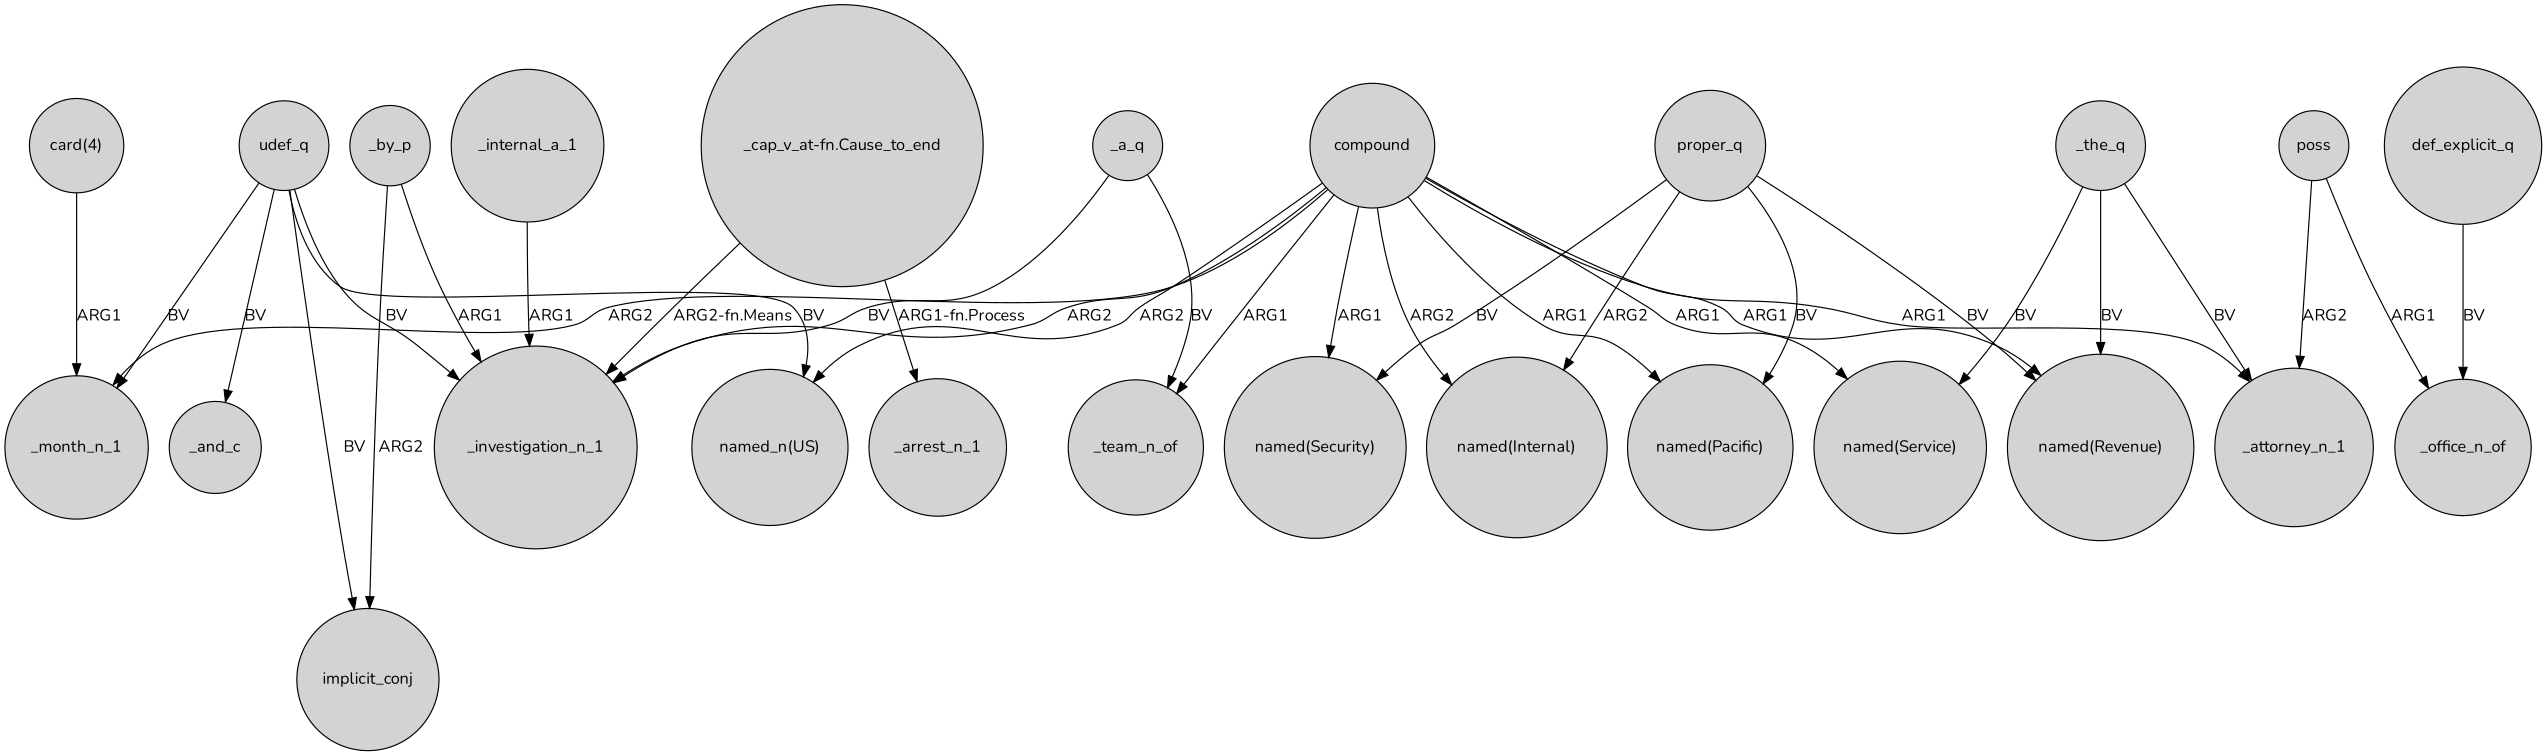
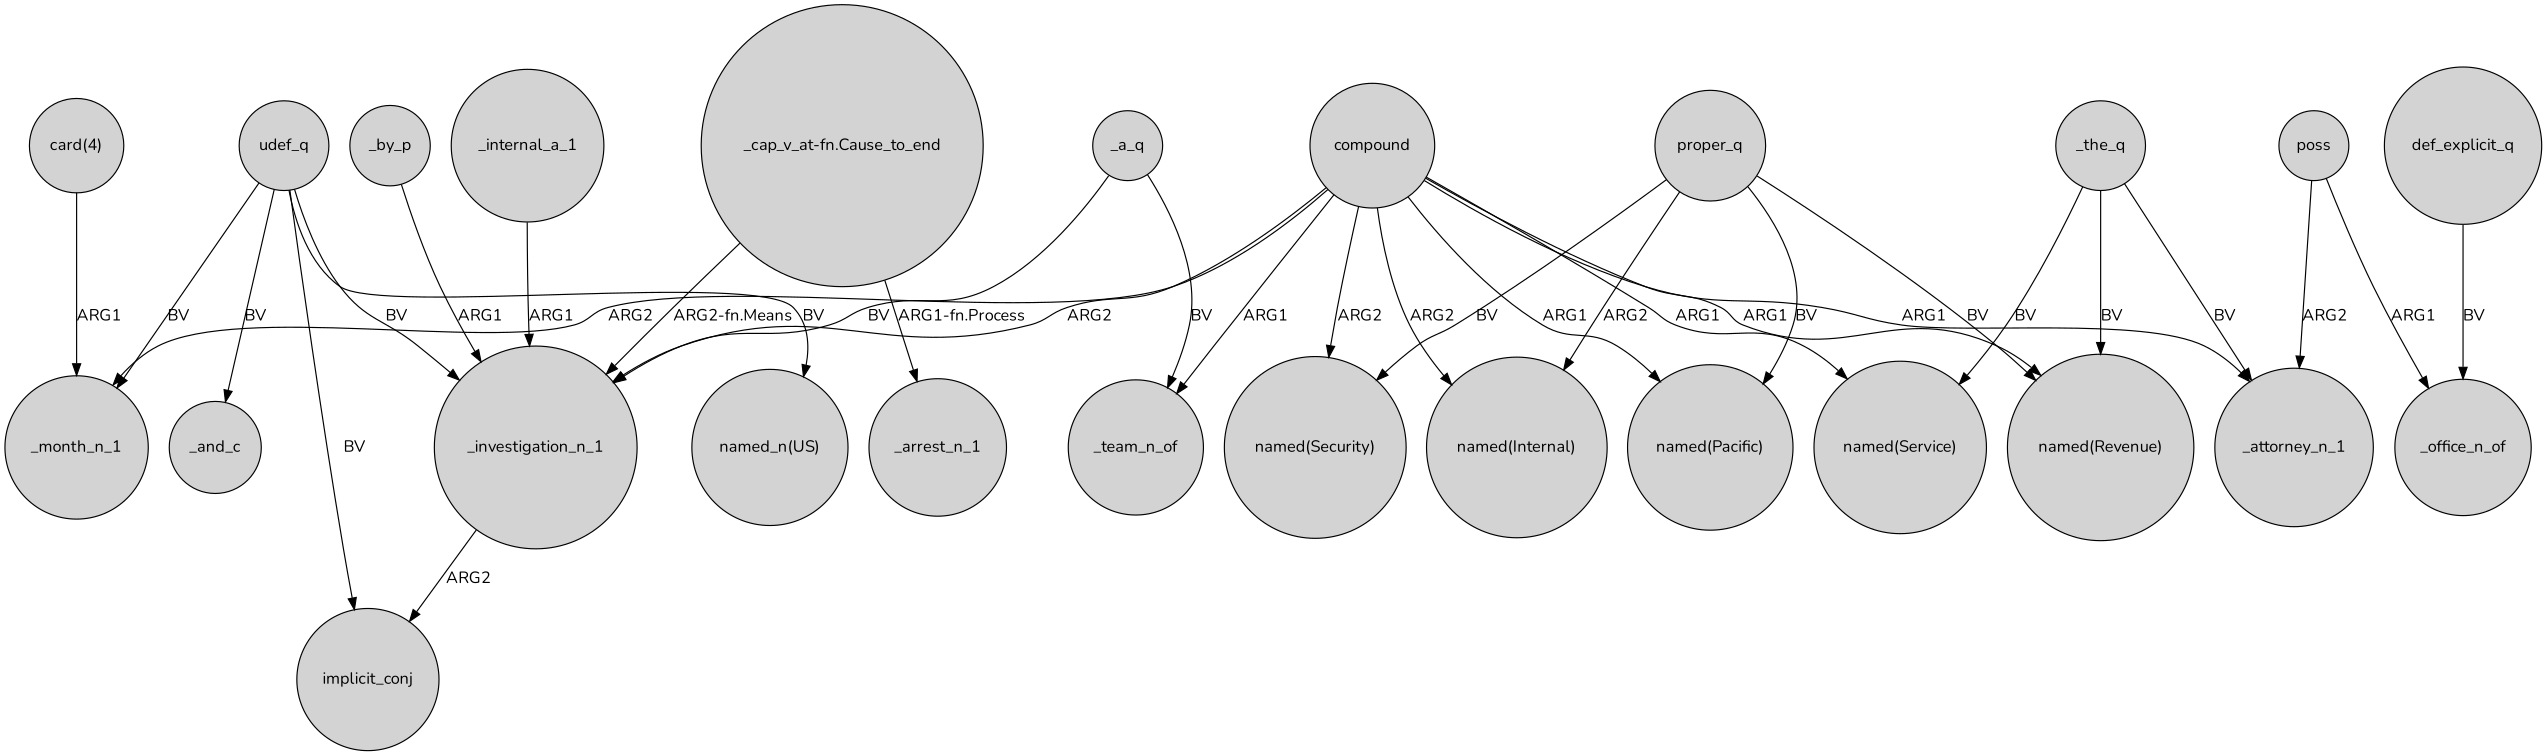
edge "compound" -> "named(Security)": label "ARG1" -> "ARG2"
edge "compound" -> "named_n(US)": removed, label "ARG2"
edge "_by_p" -> "implicit_conj": now "_investigation_n_1" -> "implicit_conj"
